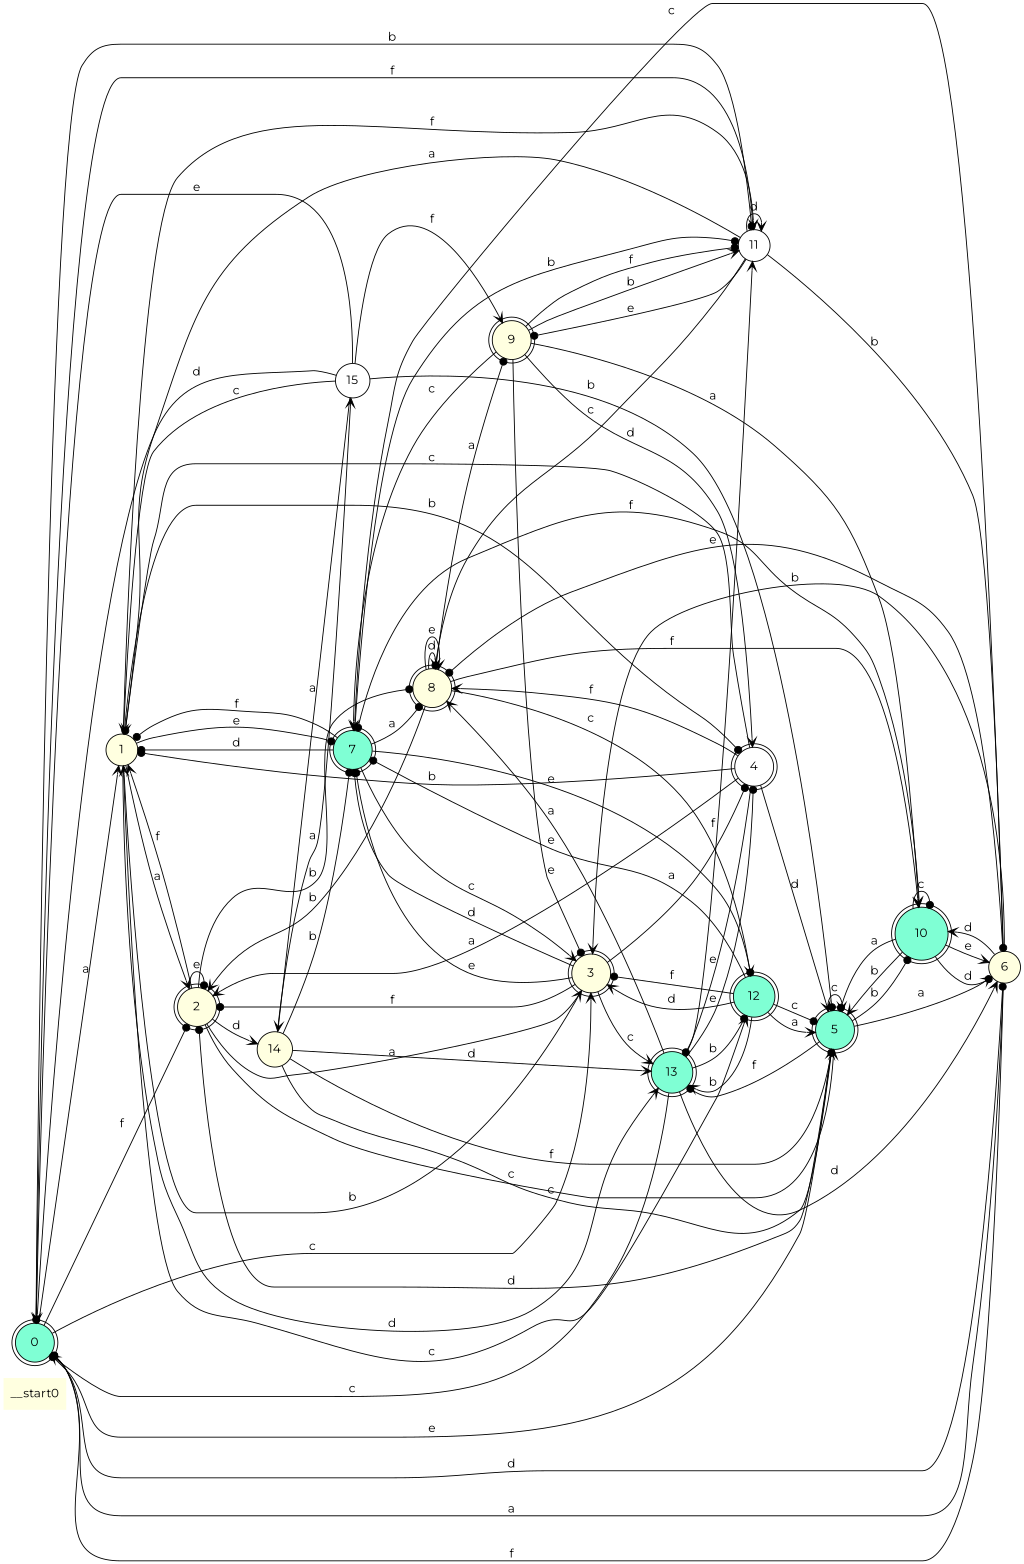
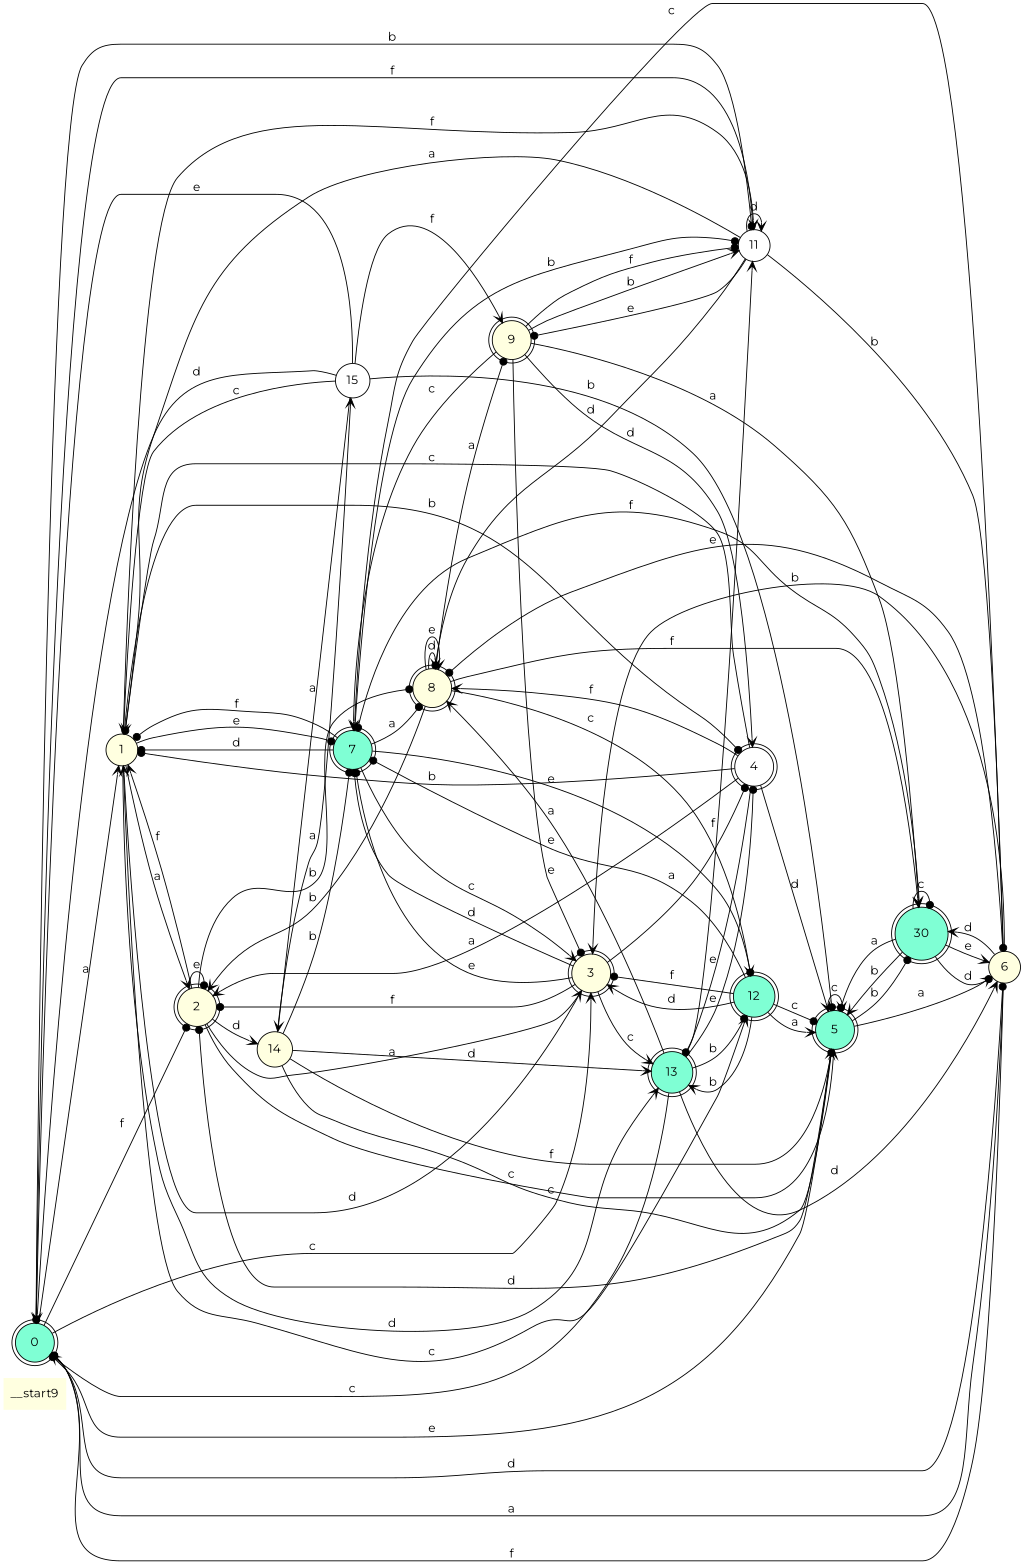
edge "11" -> "8": label "c" -> "d"
node "10": label "10" -> "30"
edge "5" -> "13": removed, label "f"
edge "3" -> "1": label "b" -> "d"
node "__start0": label "__start0" -> "__start9"
